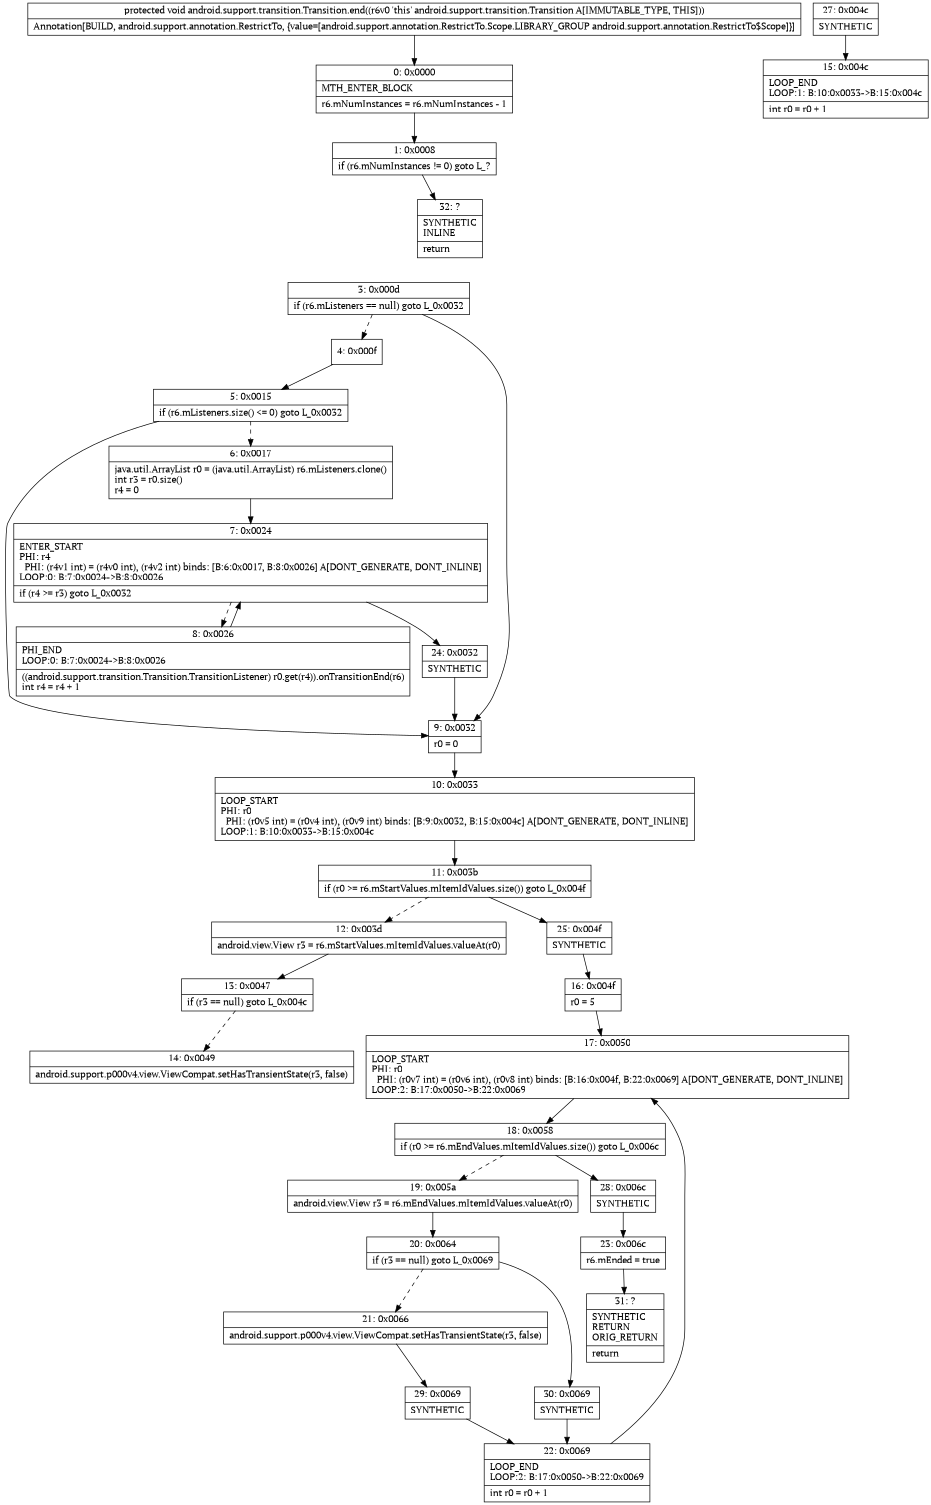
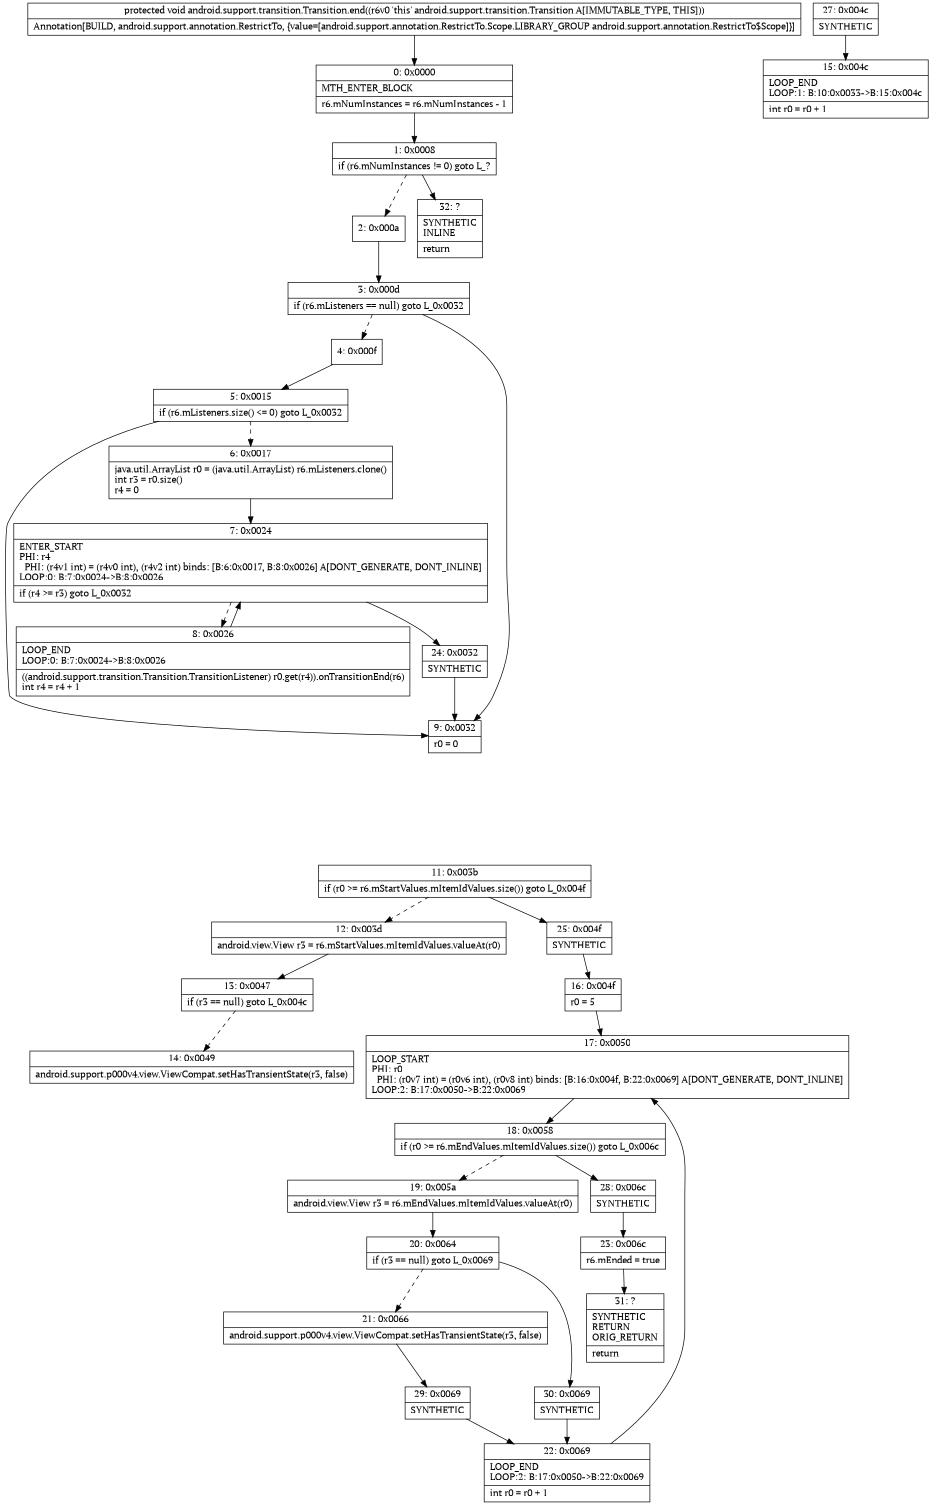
node "2: 0x000a": added
node "8: 0x0026": text "PHI_END" -> "LOOP_END"
node "10: 0x0033": removed
